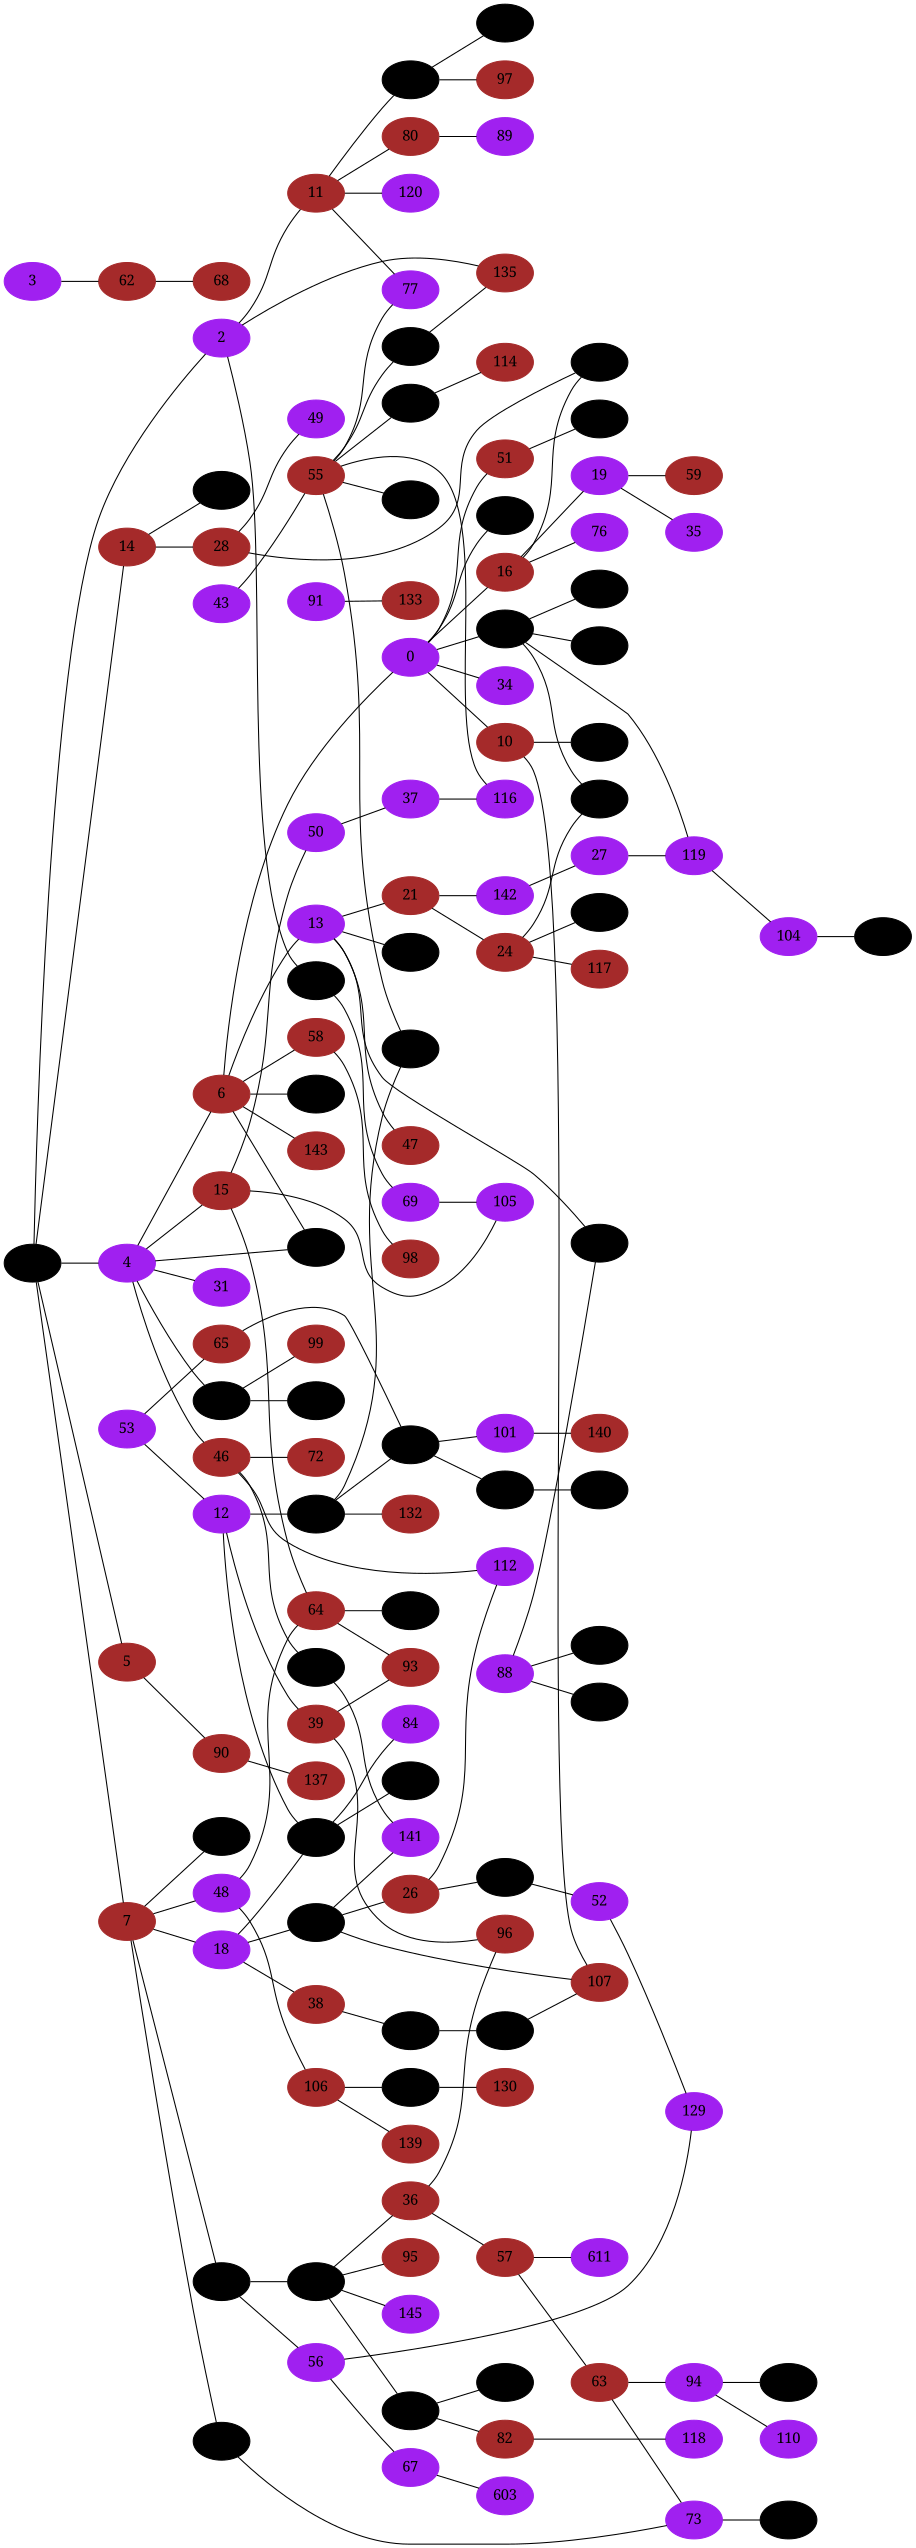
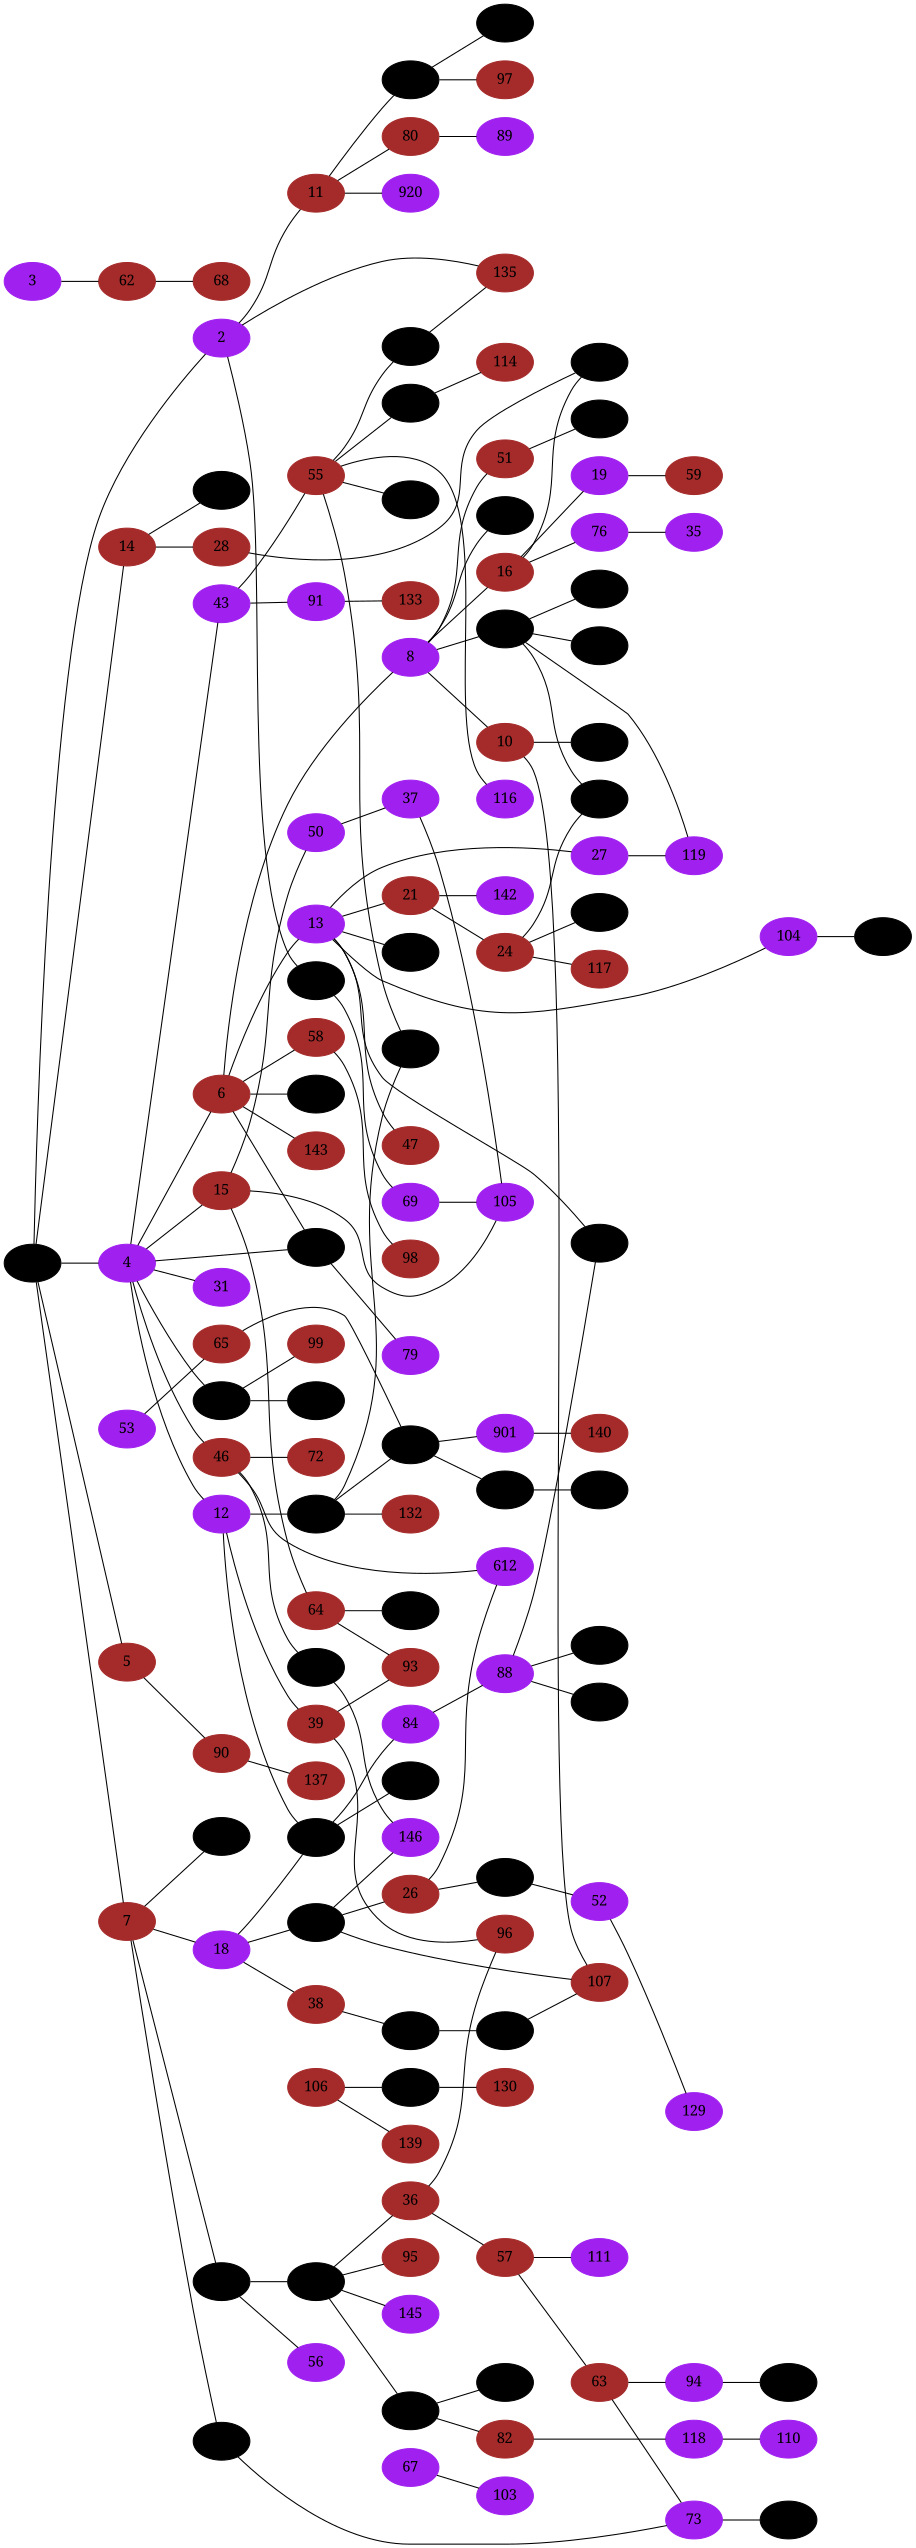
node "120": label "120" -> "920"
node "77": removed
node "49": removed
edge "19" -- "35": now "76" -- "35"
edge "91" -- "43": added
node "0": label "0" -> "8"
node "34": removed
edge "37" -- "116": now "37" -- "105"
edge "27" -- "142": now "27" -- "13"
edge "119" -- "104": now "13" -- "104"
edge "43" -- "4": added
node "79": added
node "101": label "101" -> "901"
edge "53" -- "12": now "4" -- "12"
node "112": label "112" -> "612"
edge "88" -- "84": added
node "141": label "141" -> "146"
node "48": removed
node "611": label "611" -> "111"
edge "129" -- "56": removed
edge "94" -- "110": now "118" -- "110"
edge "56" -- "67": removed
node "603": label "603" -> "103"
